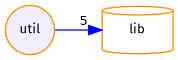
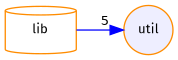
edge "util" -> "lib": reversed
